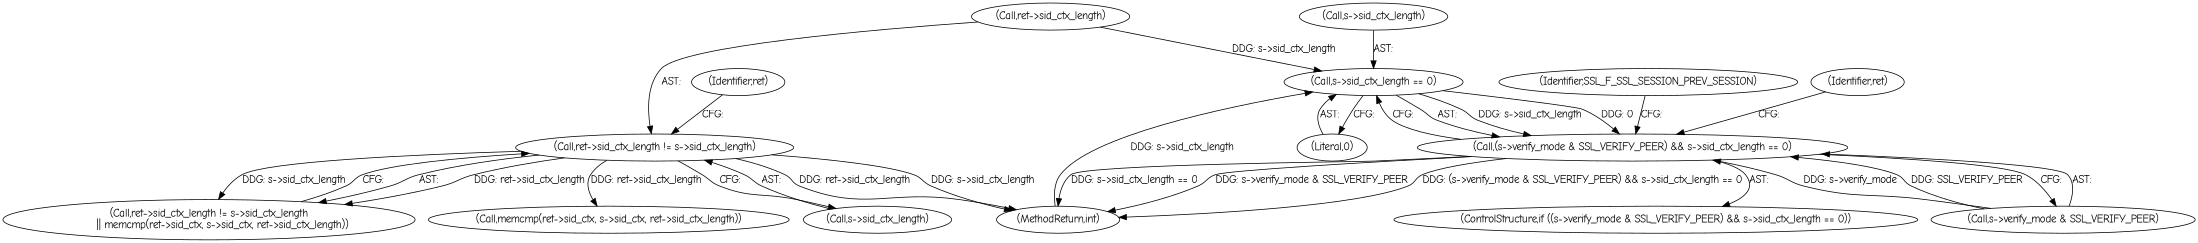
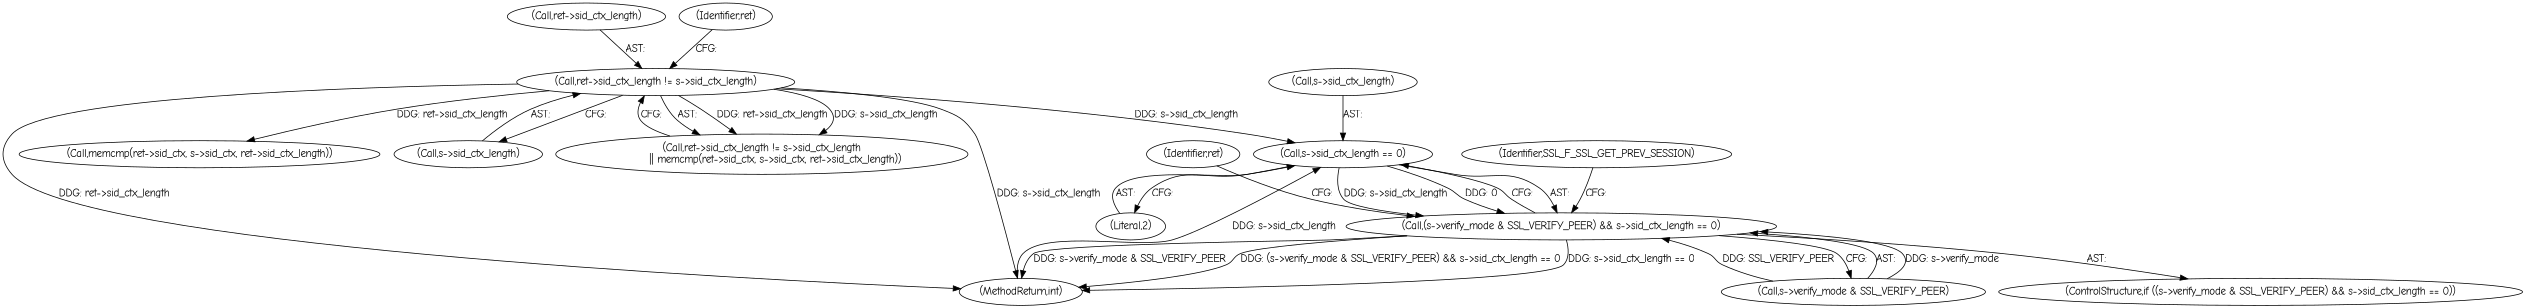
edge "(Call,ret->sid_ctx_length)" -> "(Call,s->sid_ctx_length == 0)": now "(Call,ret->sid_ctx_length != s->sid_ctx_length)" -> "(Call,s->sid_ctx_length == 0)"
node "(Identifier,SSL_F_SSL_SESSION_PREV_SESSION)": label "(Identifier,SSL_F_SSL_SESSION_PREV_SESSION)" -> "(Identifier,SSL_F_SSL_GET_PREV_SESSION)"
node "(Literal,0)": label "(Literal,0)" -> "(Literal,2)"
